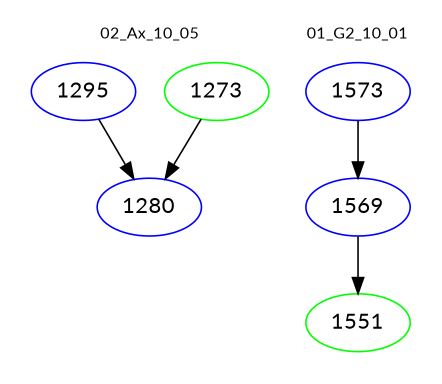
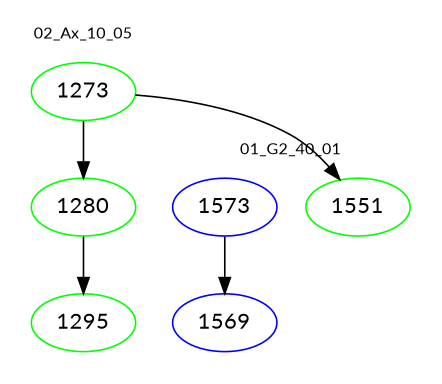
cluster "01_G2_10_01": label "01_G2_10_01" -> "01_G2_40_01"
node "1295": color blue -> green
edge "1295" -> "1280": reversed
node "1280": color blue -> green
edge "1569" -> "1551": now "1273" -> "1551"
